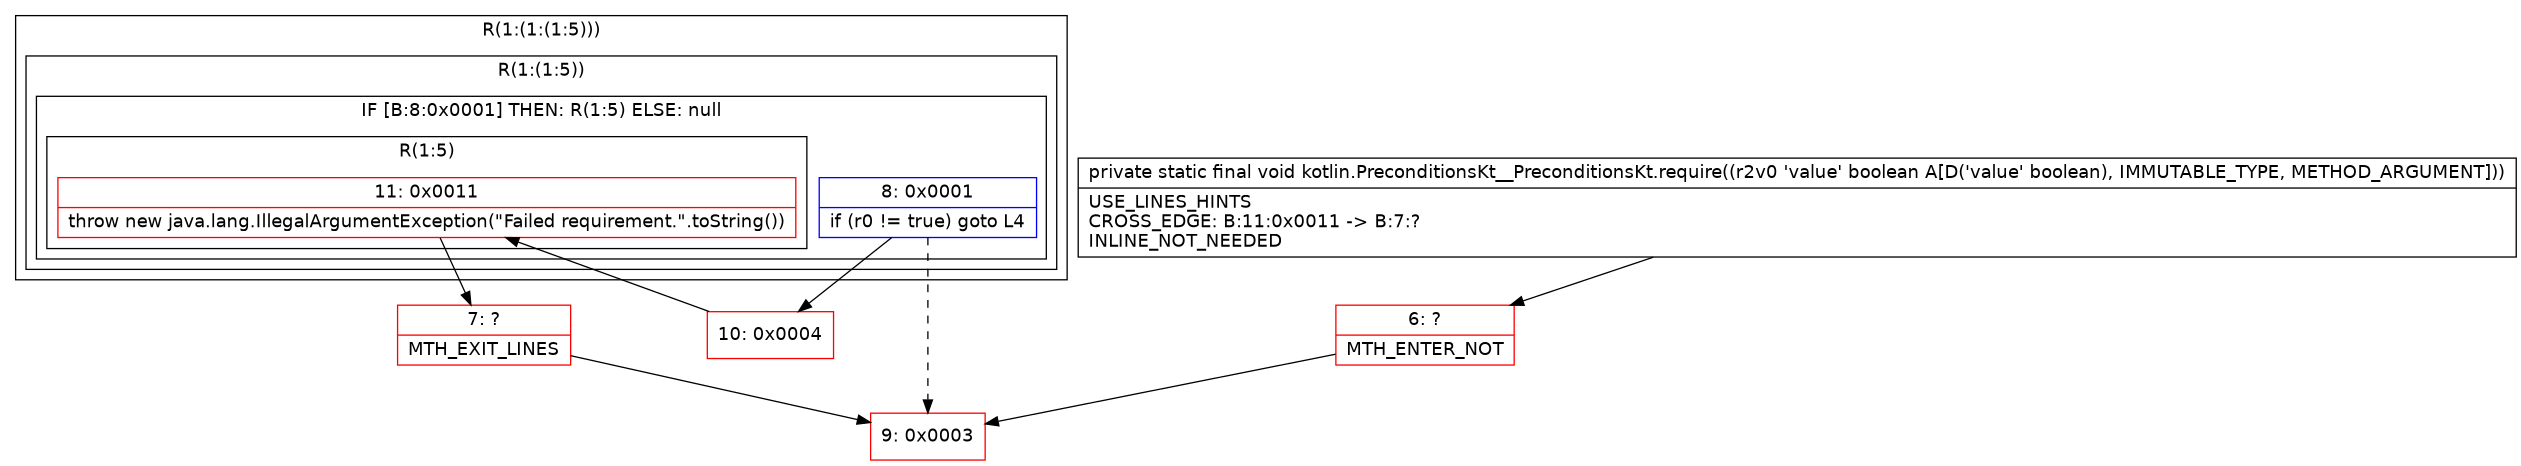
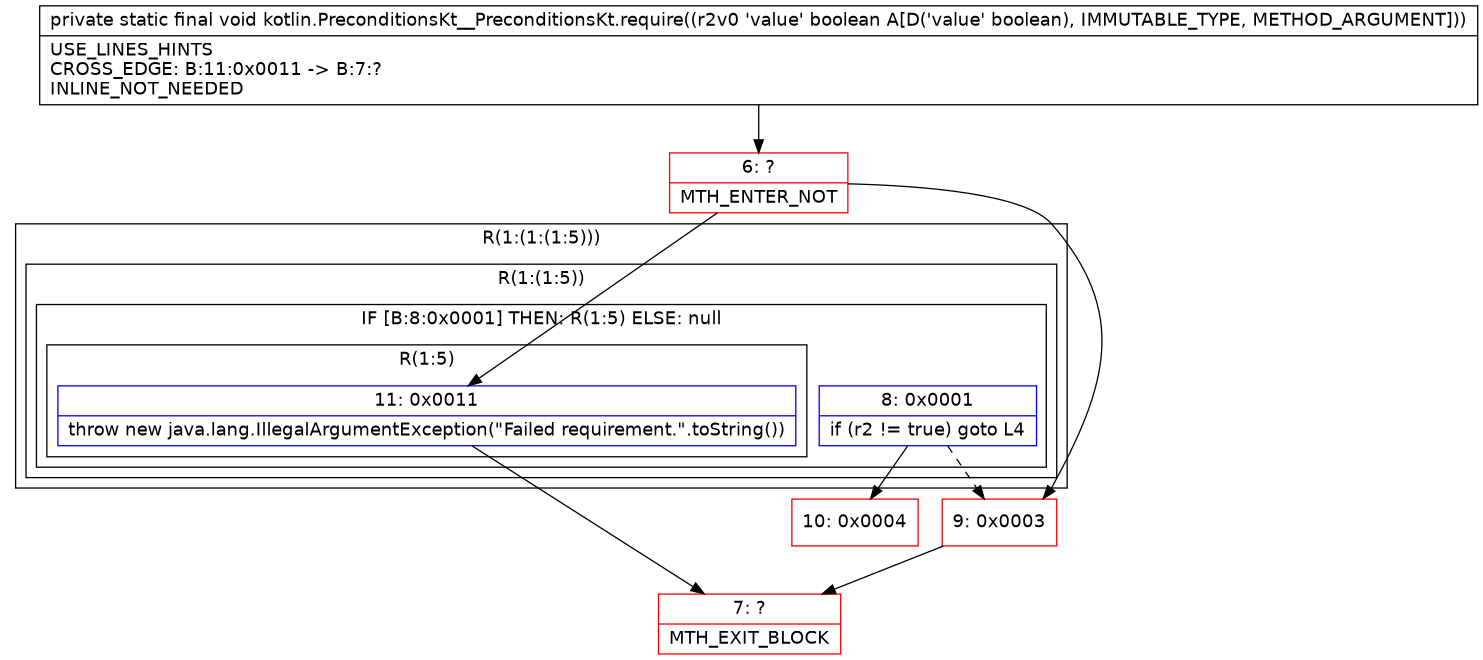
node "11: 0x0011": color red -> blue
node "8: 0x0001": text "if (r0 != true) goto L4" -> "if (r2 != true) goto L4"
edge "10: 0x0004" -> "11: 0x0011": now "6: ?" -> "11: 0x0011"
node "7: ?": text "MTH_EXIT_LINES" -> "MTH_EXIT_BLOCK"
edge "7: ?" -> "9: 0x0003": reversed
